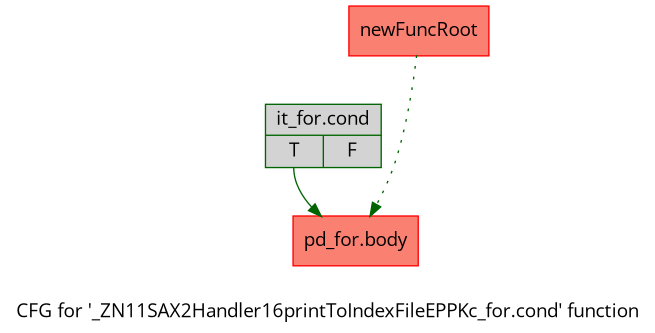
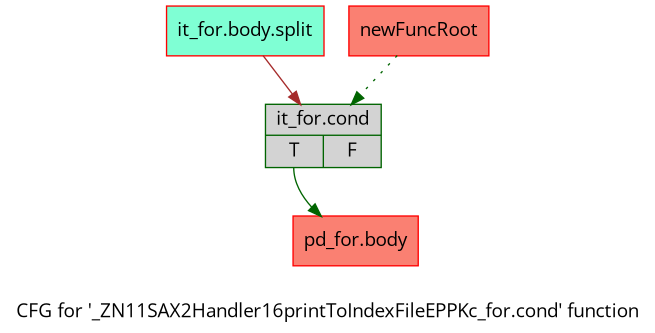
node "it_for.body.split": added
edge "newFuncRoot" -> "pd_for.body": now "newFuncRoot" -> "it_for.cond"
